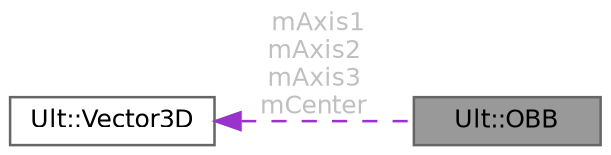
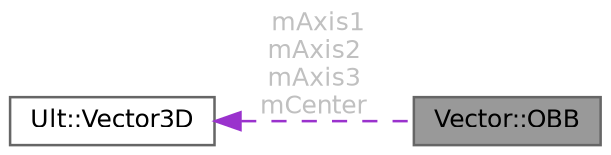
node "Ult::OBB": label "Ult::OBB" -> "Vector::OBB"
